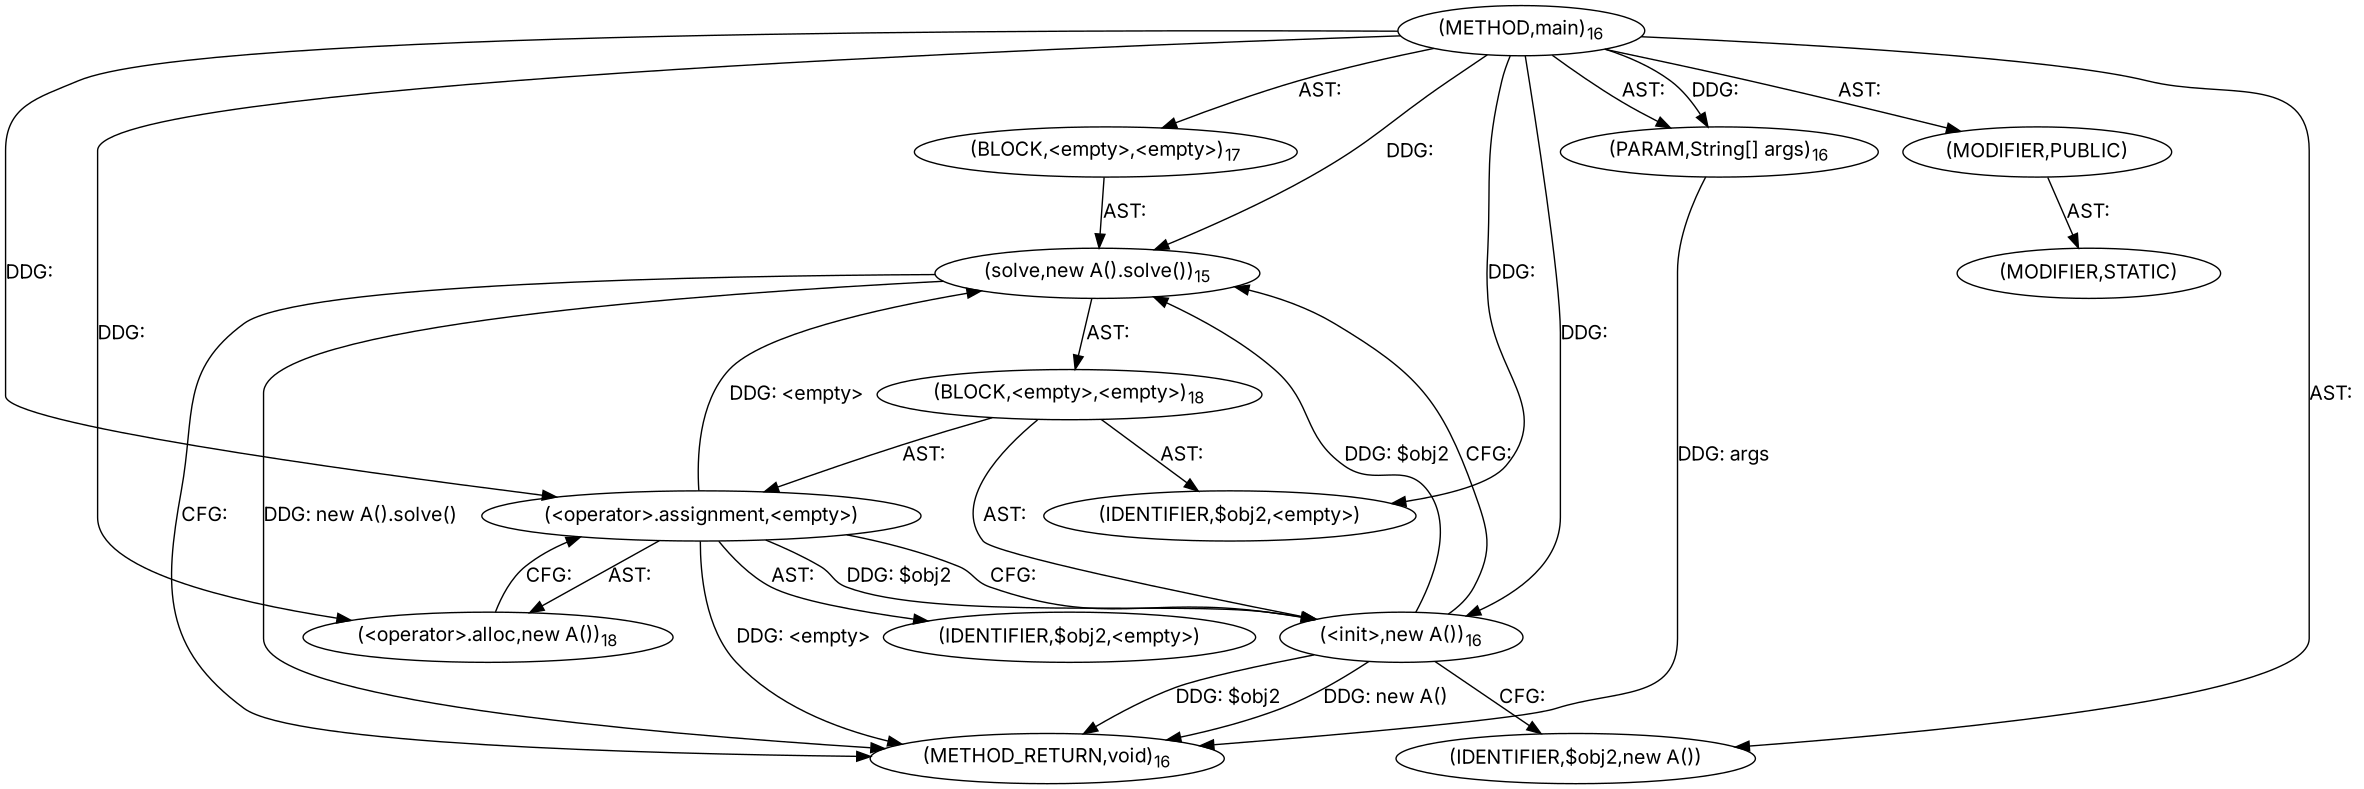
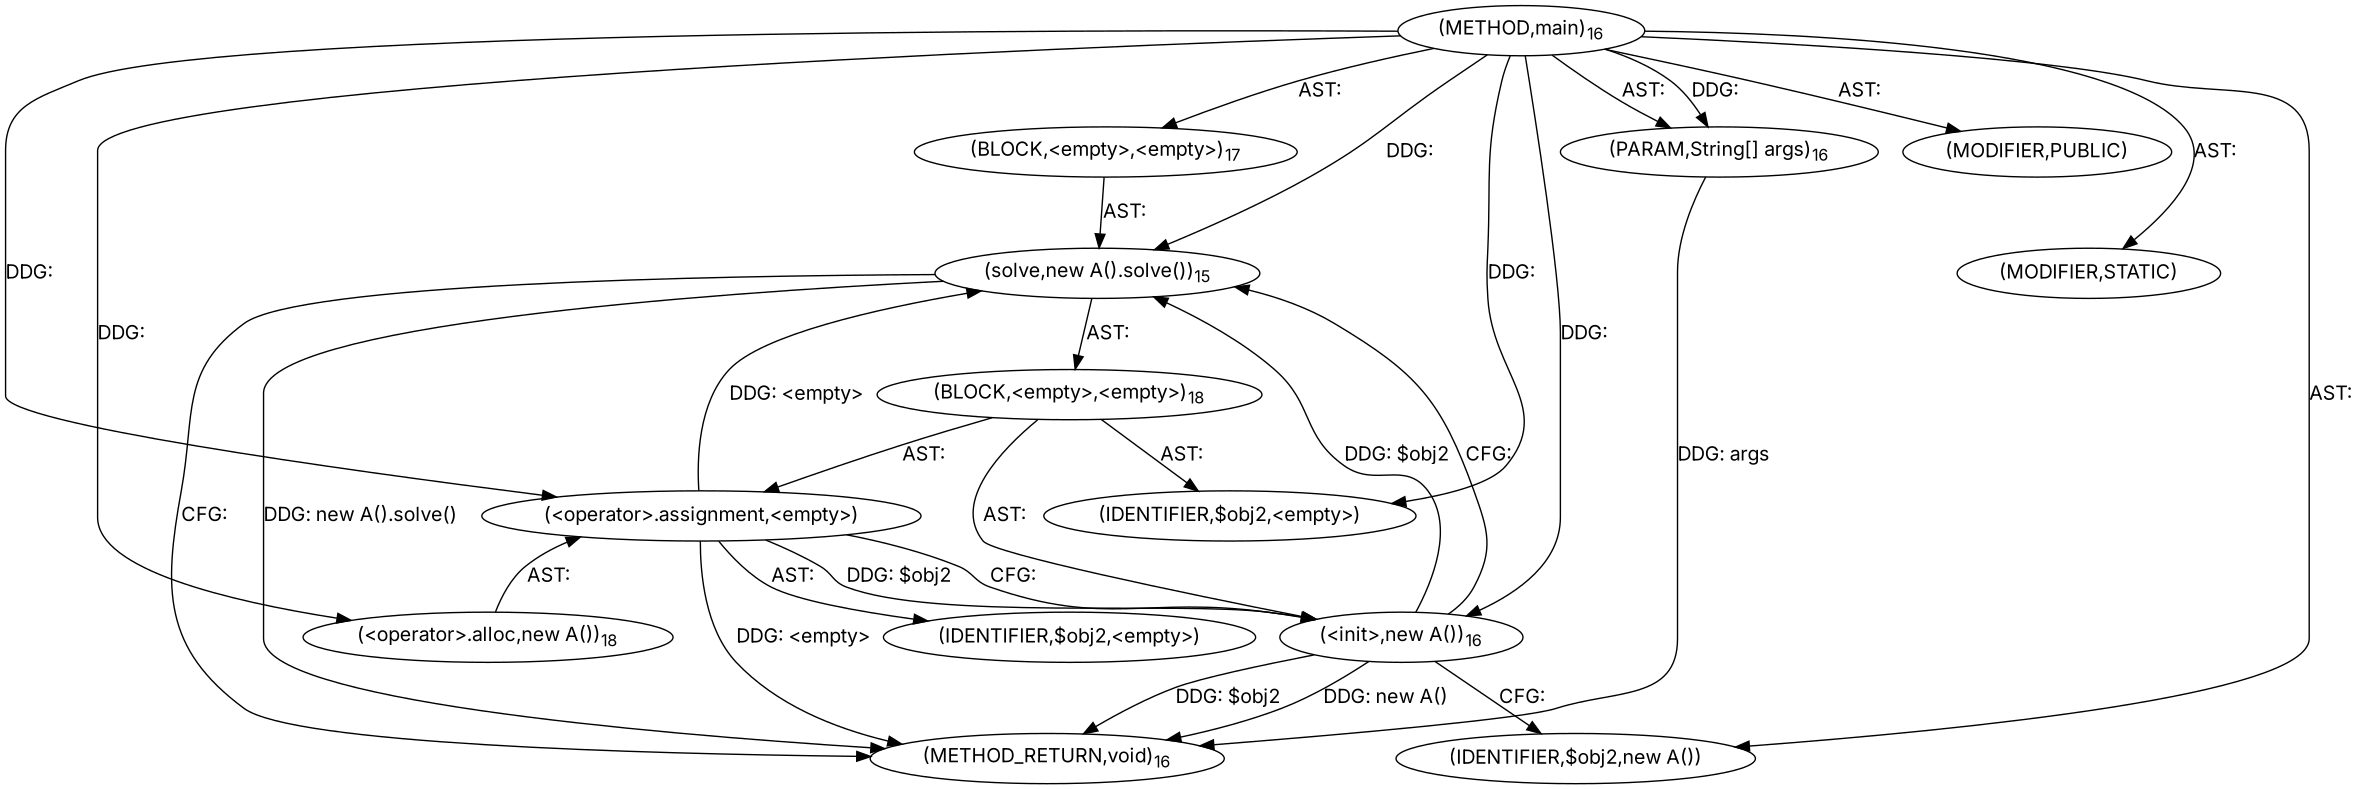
edge "(MODIFIER,PUBLIC)" -> "(MODIFIER,STATIC)": now "(METHOD,main)" -> "(MODIFIER,STATIC)"
edge "(<operator>.assignment,<empty>)" -> "(<operator>.alloc,new A())": removed, label "AST:"
edge "(<operator>.alloc,new A())" -> "(<operator>.assignment,<empty>)": label "CFG: " -> "AST: "
